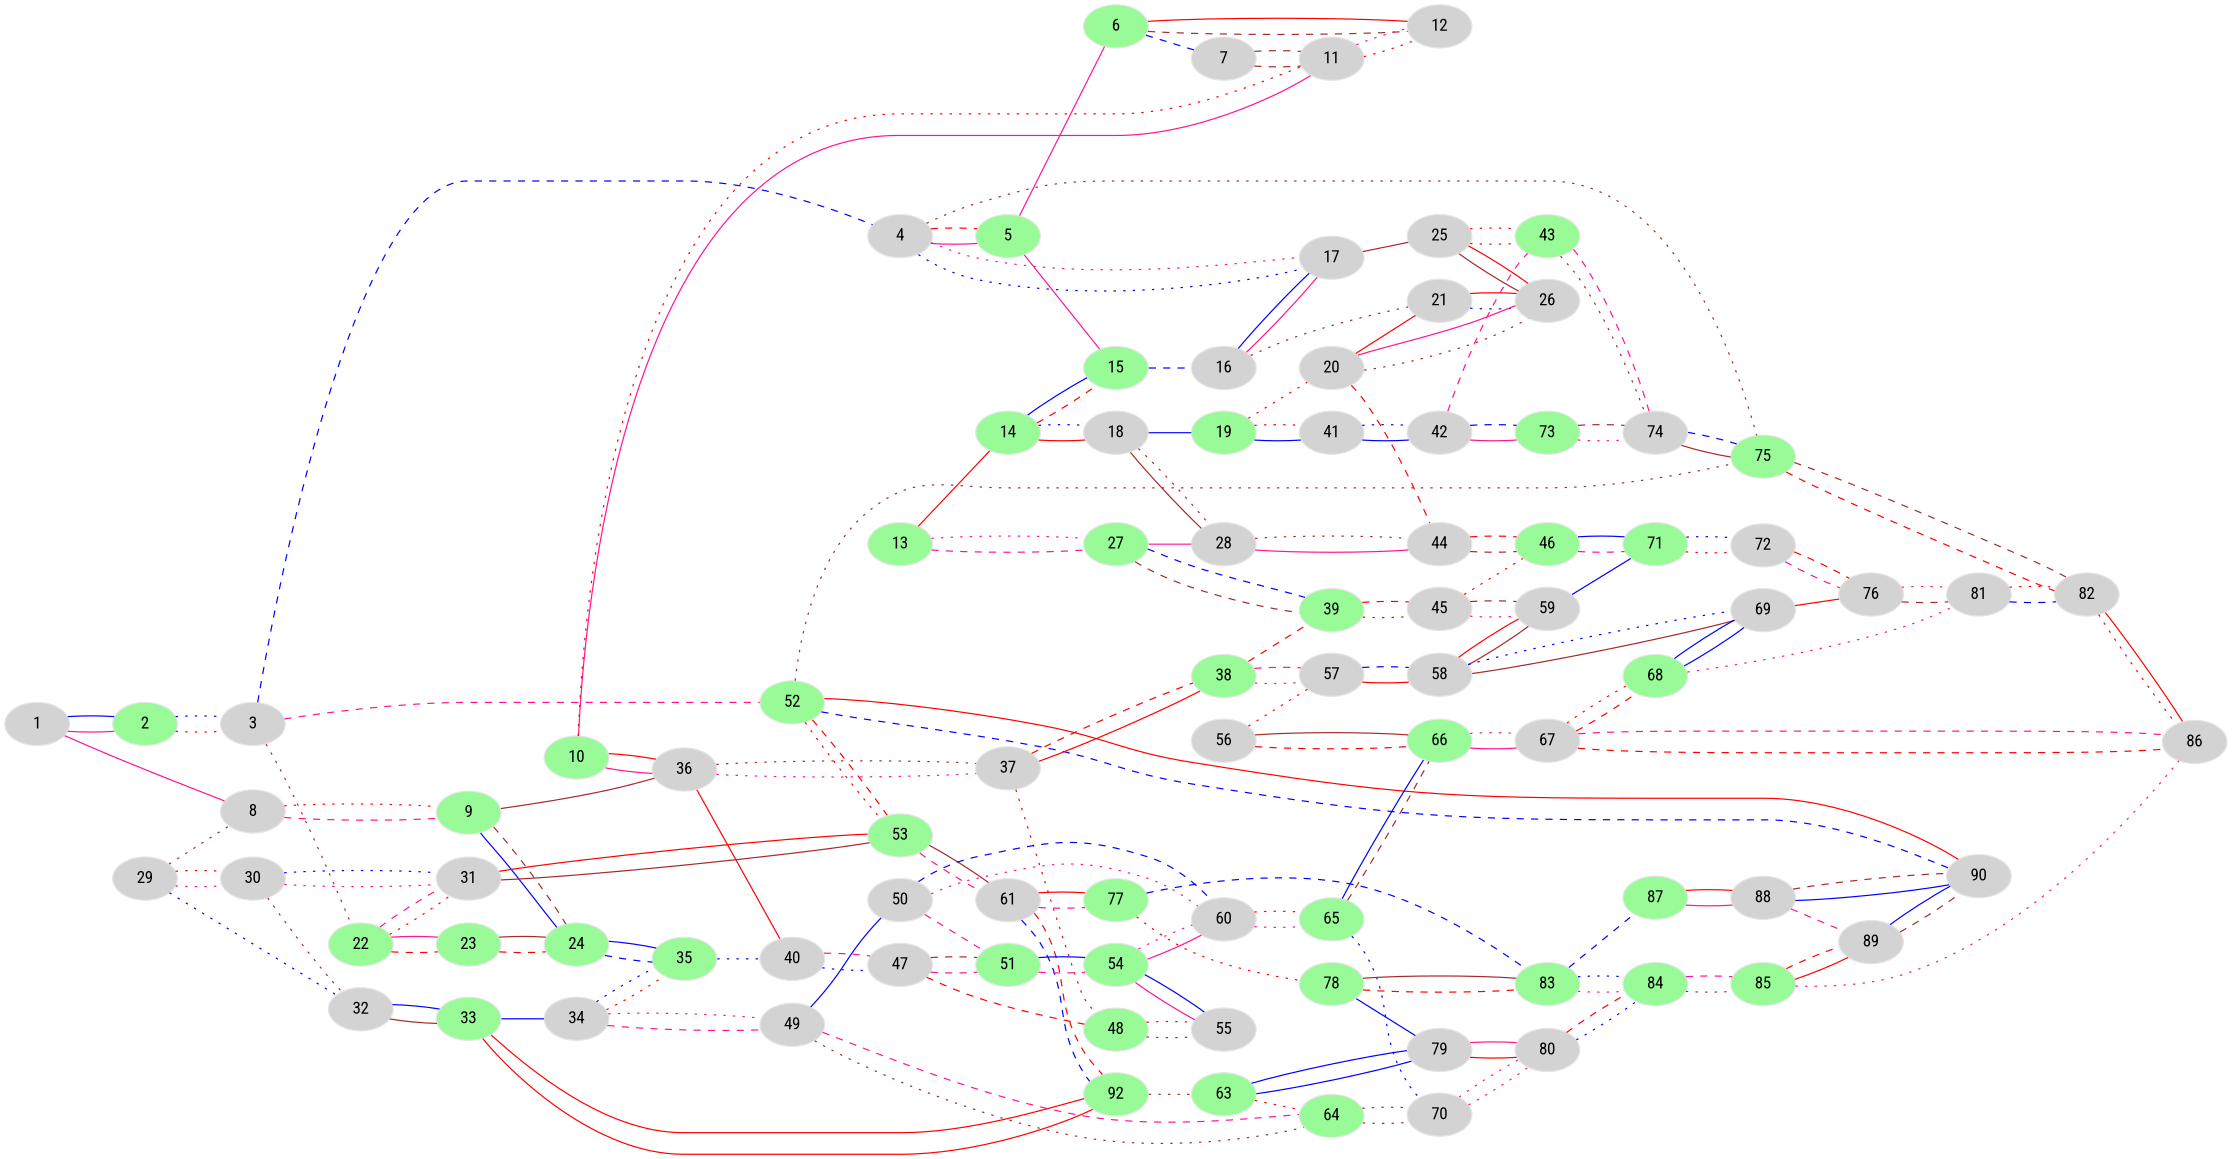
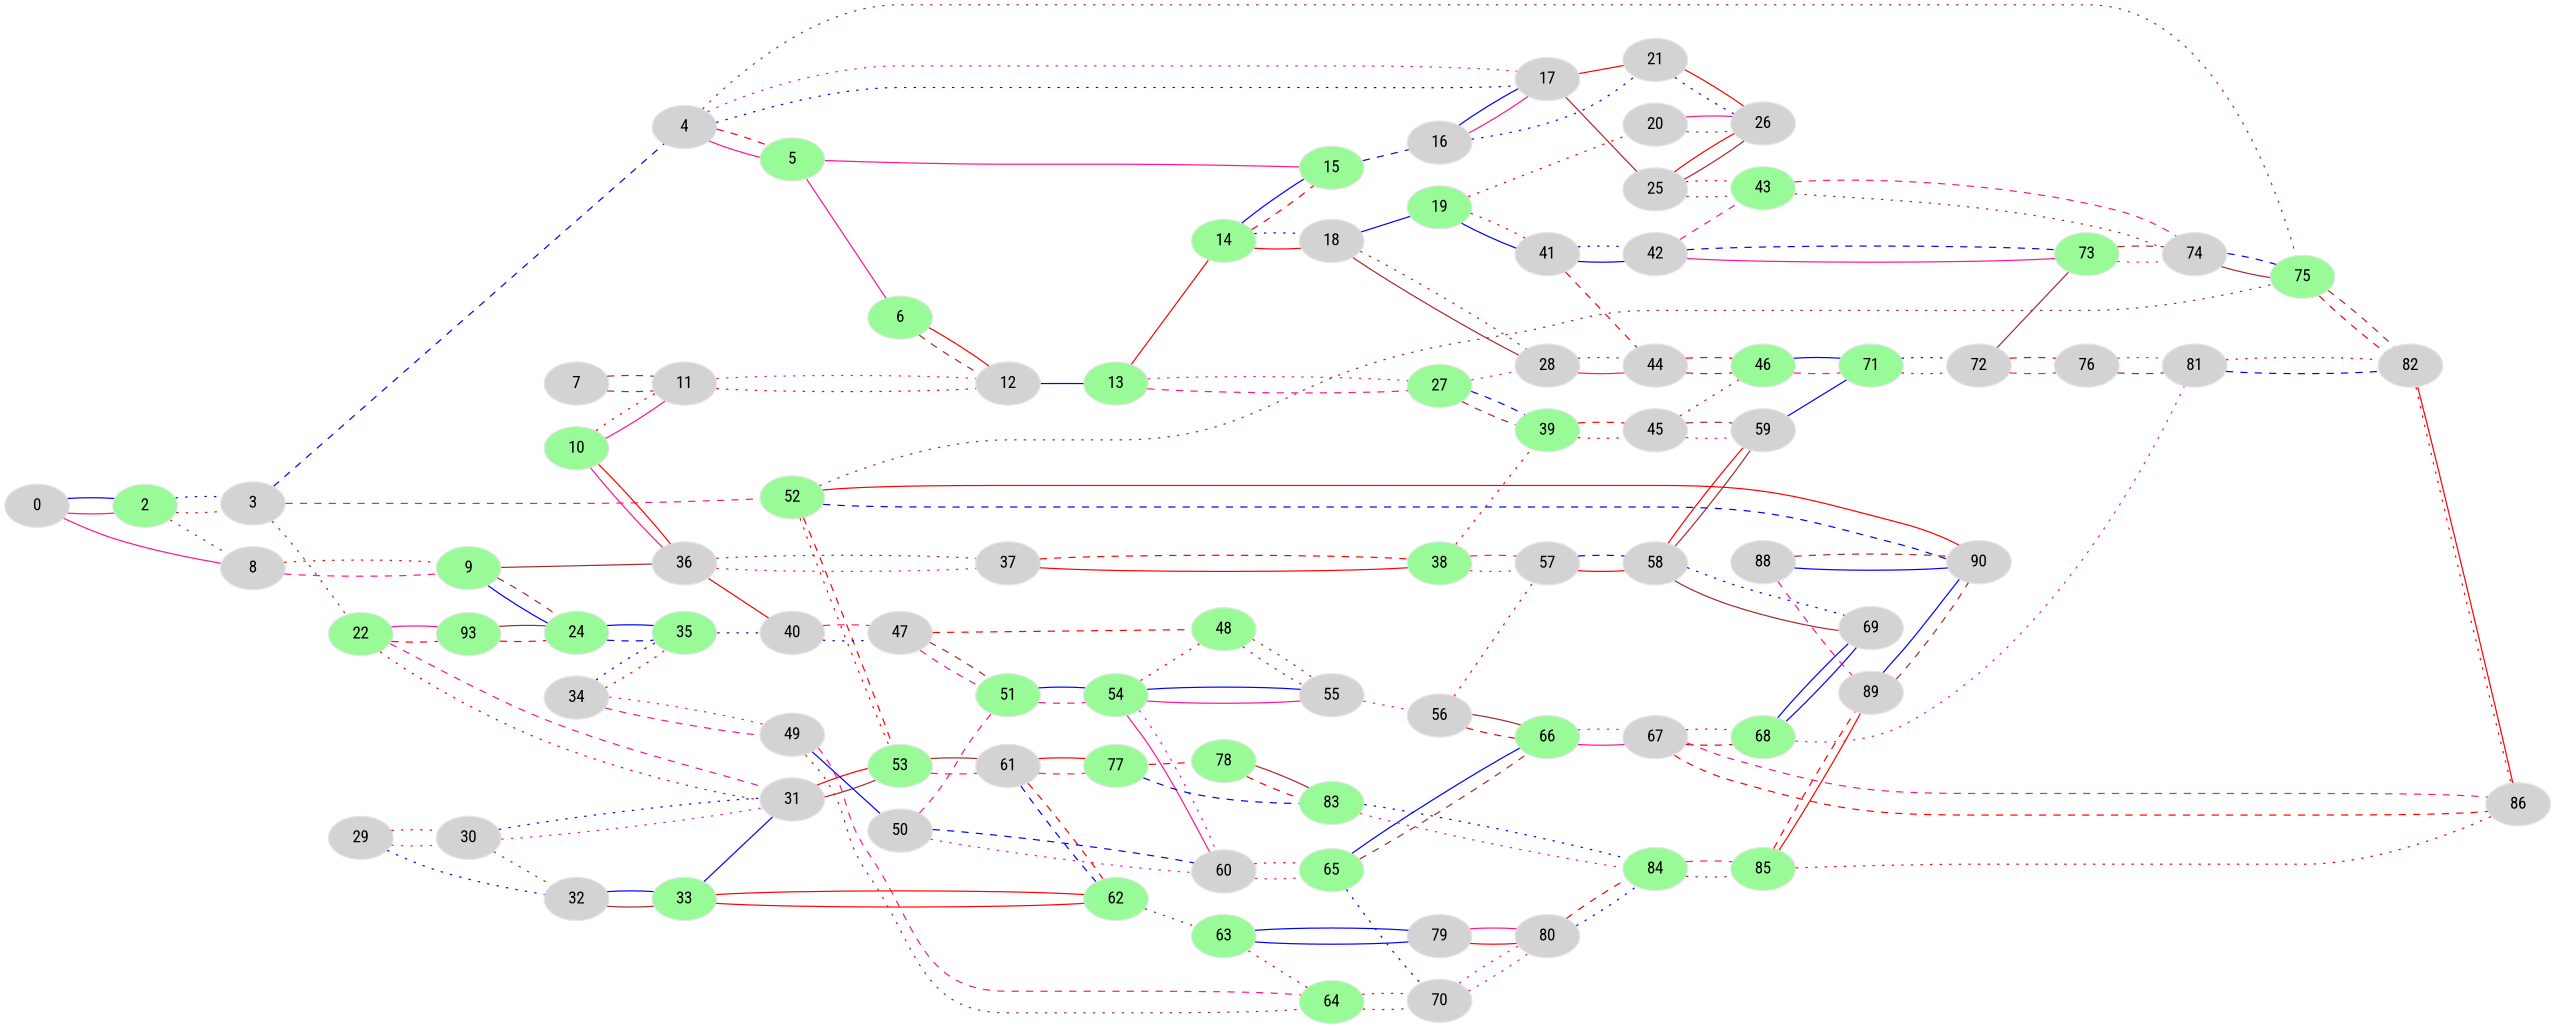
edge "6" -- "7": removed
edge "73" -- "72": added
edge "21" -- "16": color brown -> blue
edge "21" -- "20": now "21" -- "17"
edge "12" -- "13": added
edge "20" -- "44": now "41" -- "44"
edge "27" -- "28": style solid -> dotted
edge "76" -- "69": removed
edge "39" -- "38": style dashed -> dotted
edge "55" -- "56": added
node "1": label "1" -> "0"
edge "8" -- "29": now "8" -- "2"
node "87": removed
edge "86" -- "85": color deeppink -> red
edge "37" -- "48": now "54" -- "48"
node "23": label "23" -> "93"
edge "77" -- "78": style dotted -> dashed
edge "78" -- "79": removed
edge "33" -- "34": now "33" -- "31"
node "92": label "92" -> "62"
